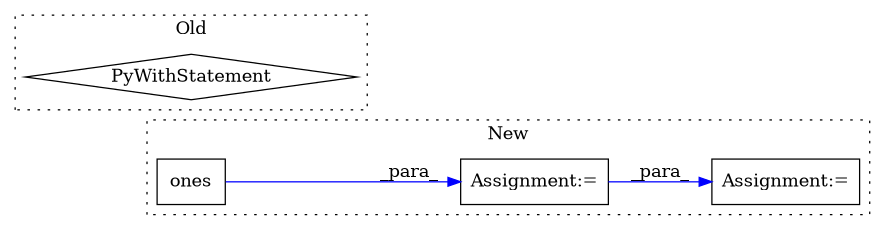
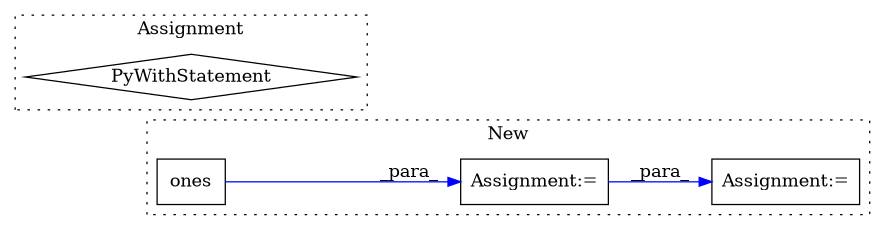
cluster "Old": label "Old" -> "Assignment"
